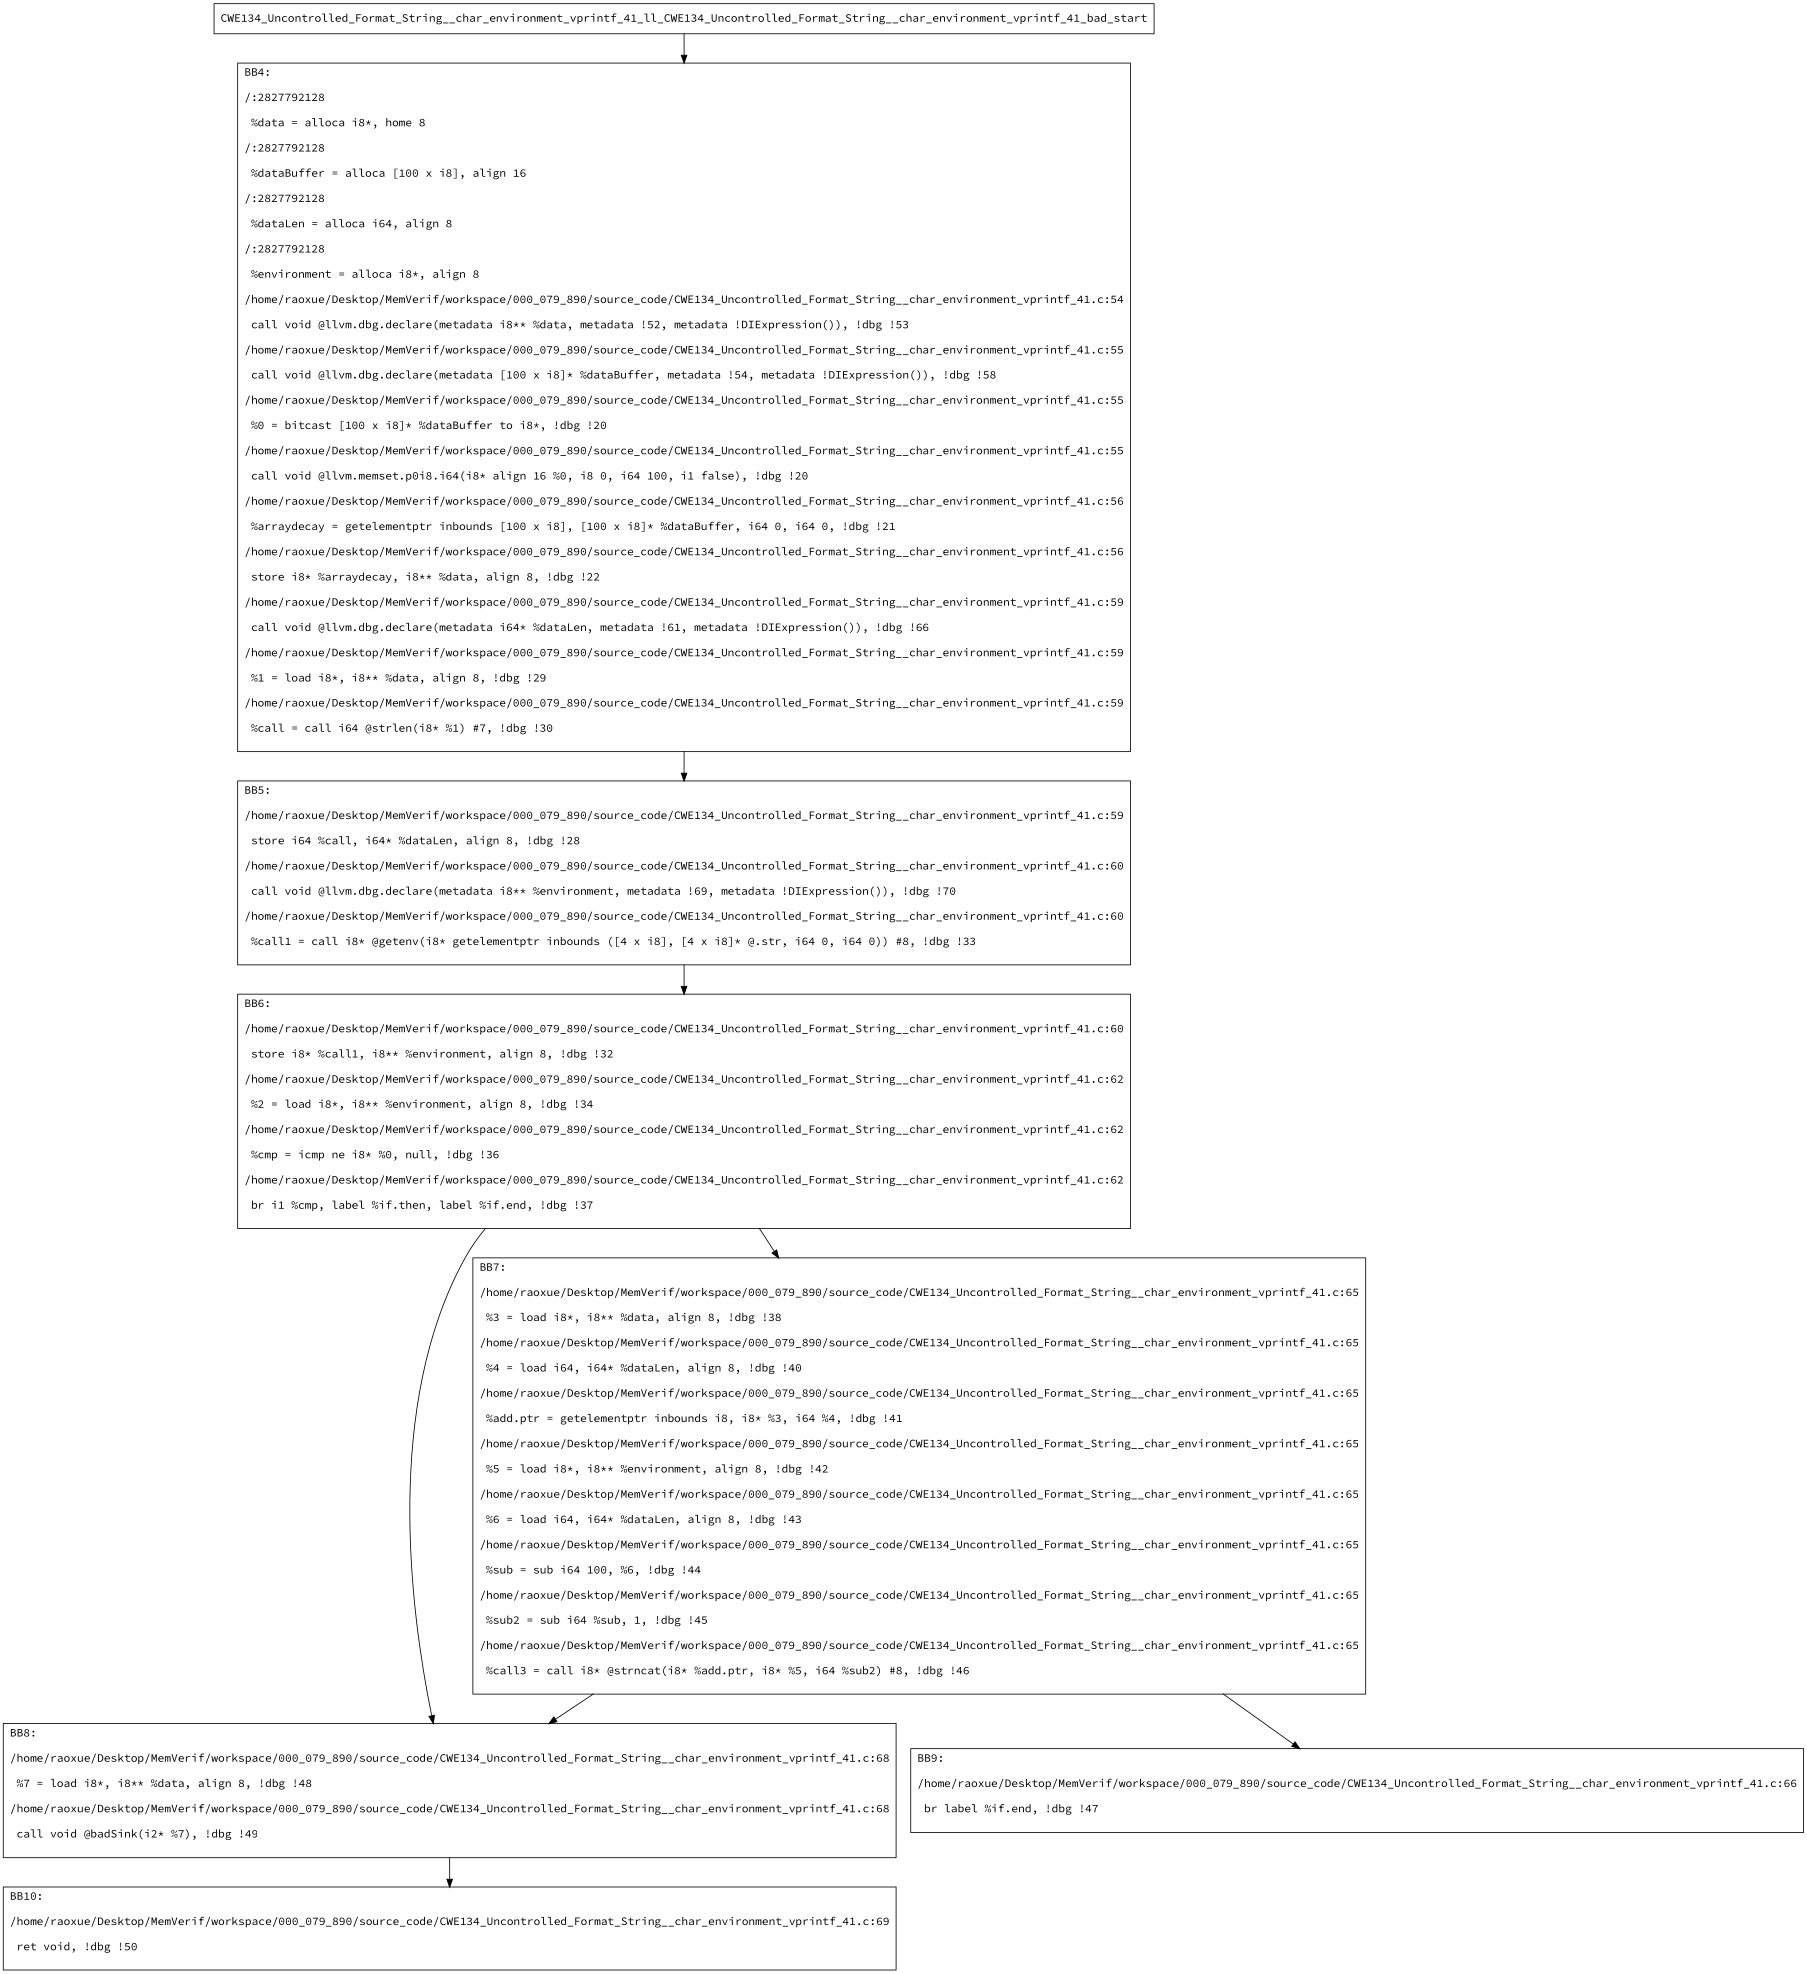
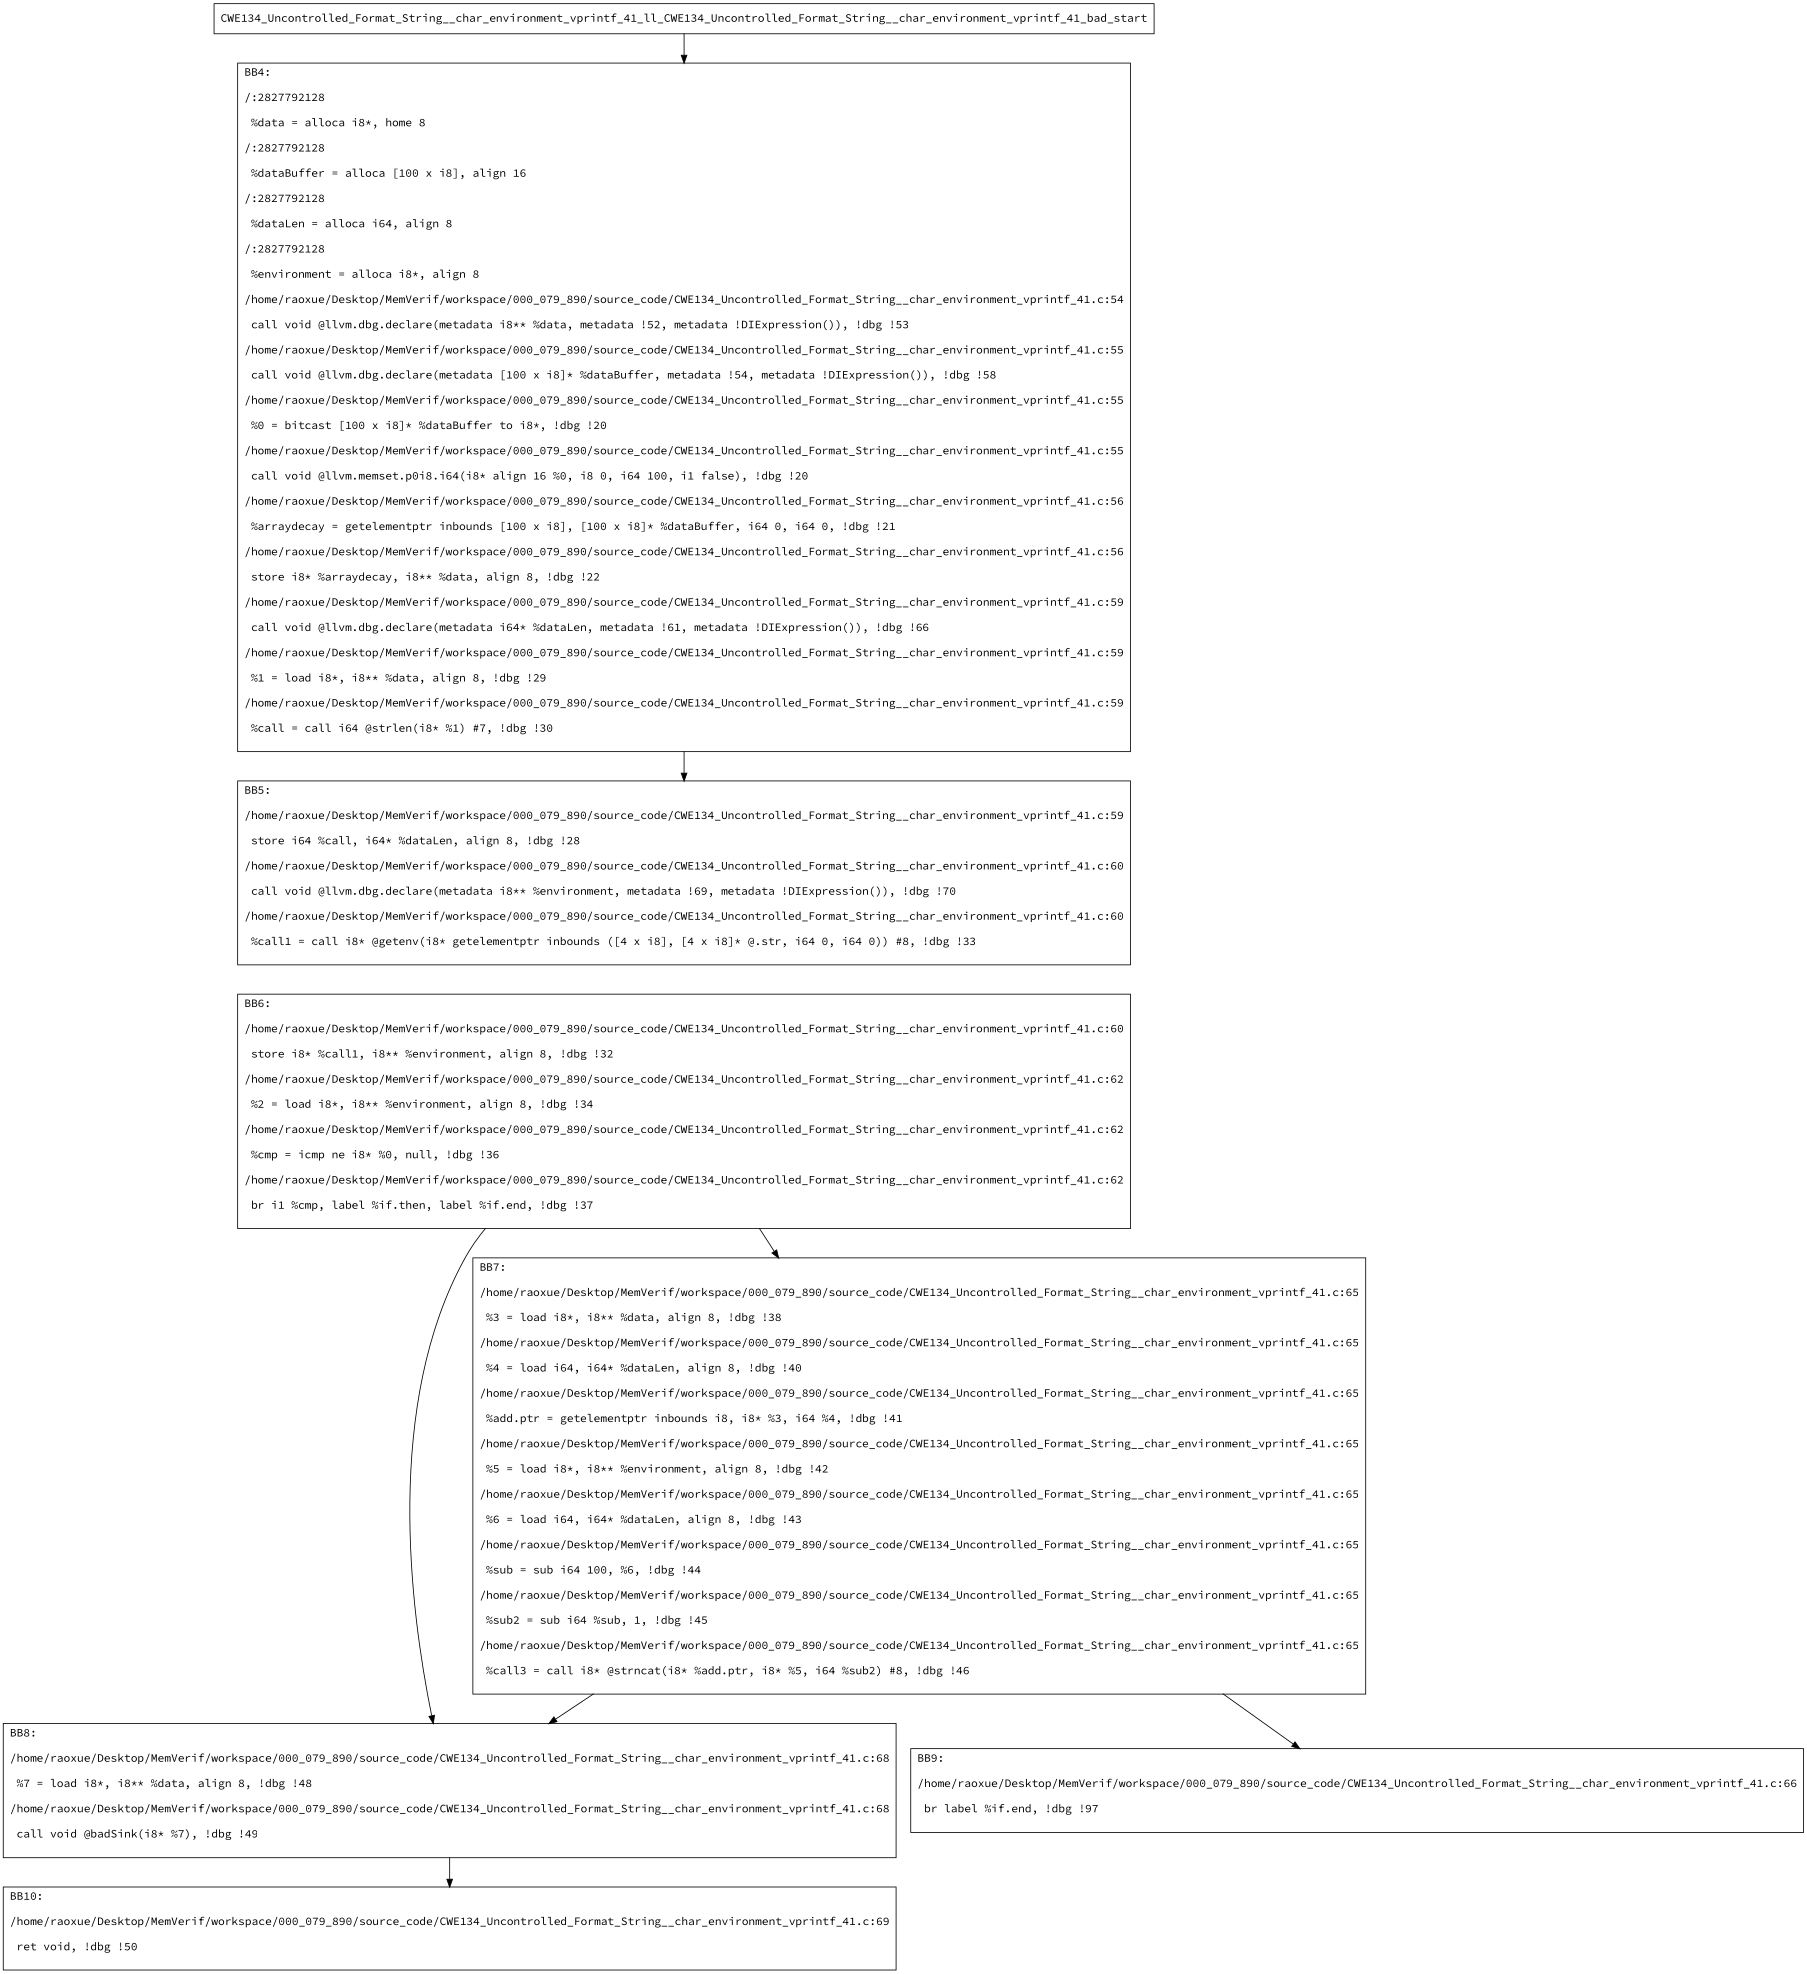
edge "BB5:" -> "BB6:": removed
node "BB9:": text "br label %if.end, !dbg !47" -> "br label %if.end, !dbg !97"
node "BB8:": text "call void @badSink(i2* %7), !dbg !49" -> "call void @badSink(i8* %7), !dbg !49"
